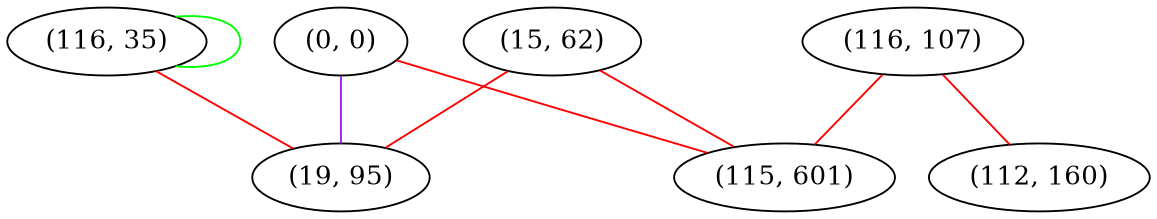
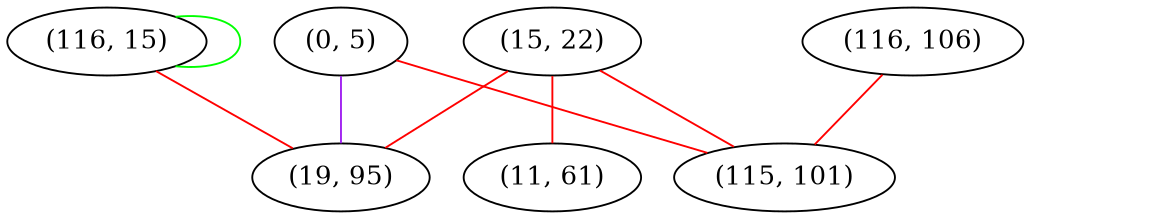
node "(116, 35)": label "(116, 35)" -> "(116, 15)"
node "(0, 0)": label "(0, 0)" -> "(0, 5)"
node "(15, 62)": label "(15, 62)" -> "(15, 22)"
node "(116, 107)": label "(116, 107)" -> "(116, 106)"
node "(11, 61)": added
node "(115, 601)": label "(115, 601)" -> "(115, 101)"
node "(112, 160)": removed
